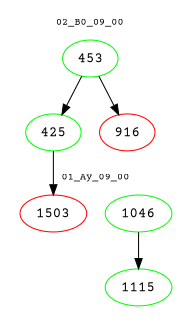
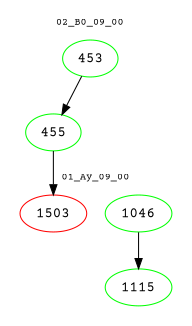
node "425": label "425" -> "455"
node "916": removed
